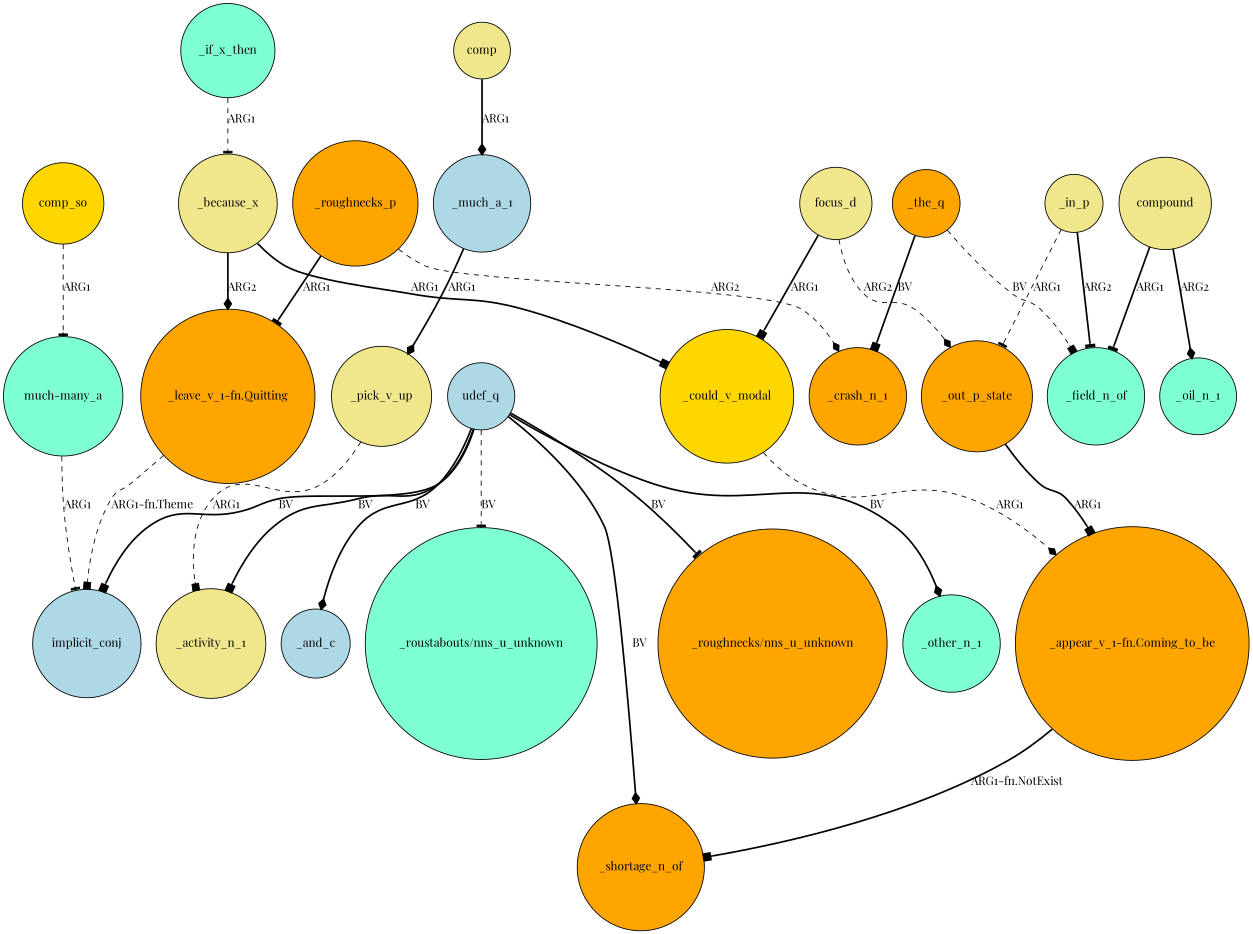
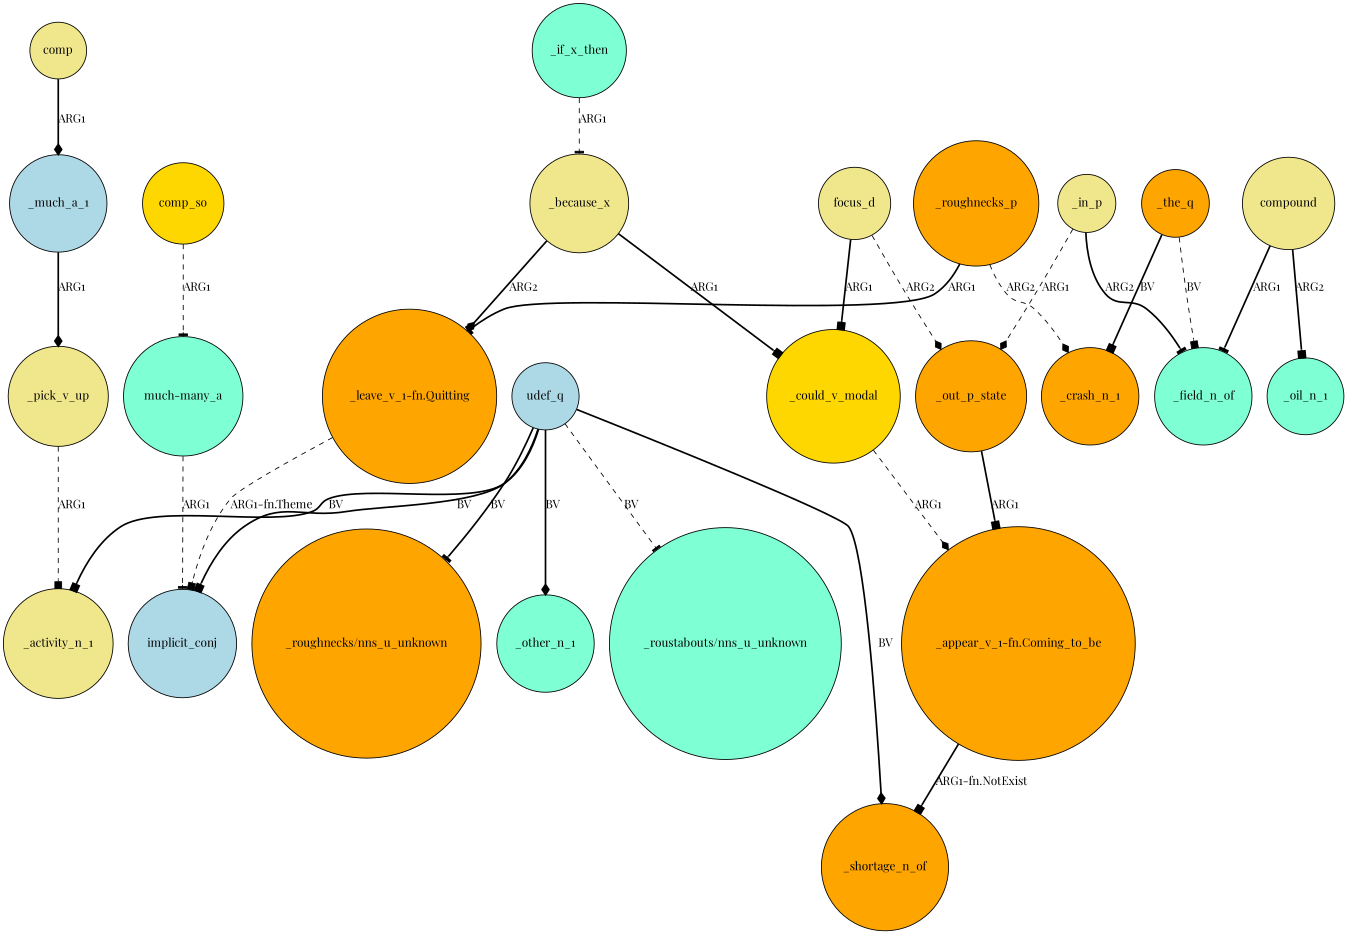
edge "_in_p" -> "_out_p_state": arrowhead tee -> diamond
edge "compound" -> "_oil_n_1": arrowhead diamond -> box
node "_and_c": removed
